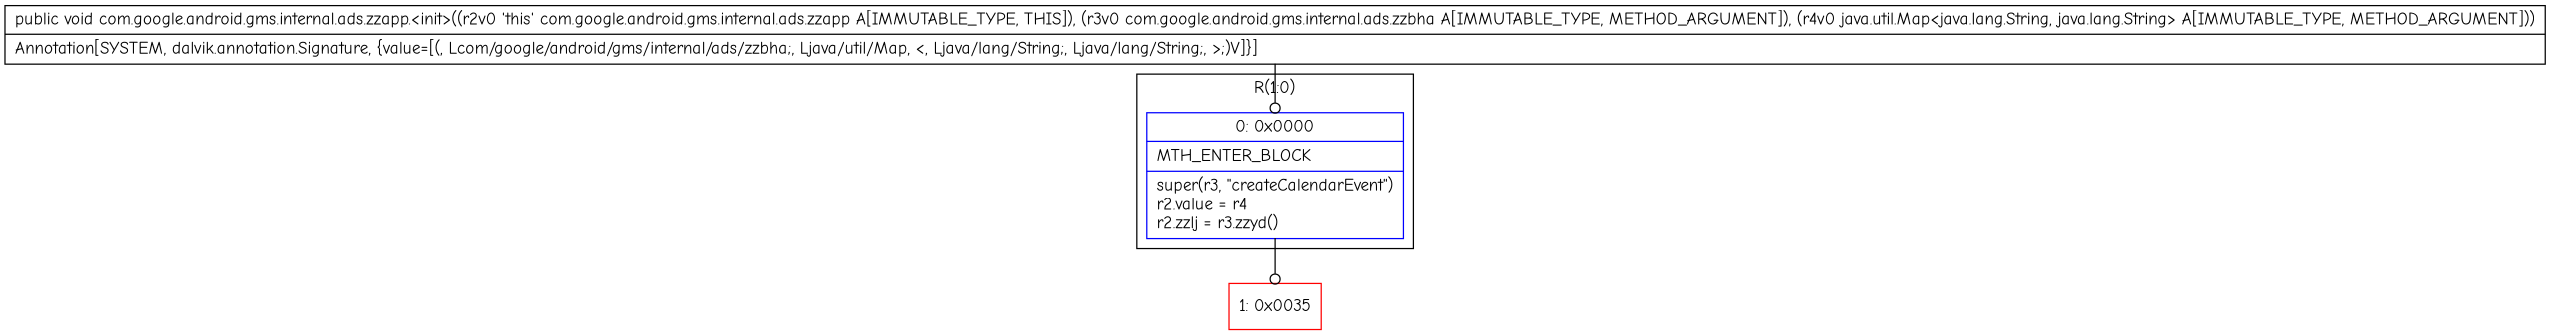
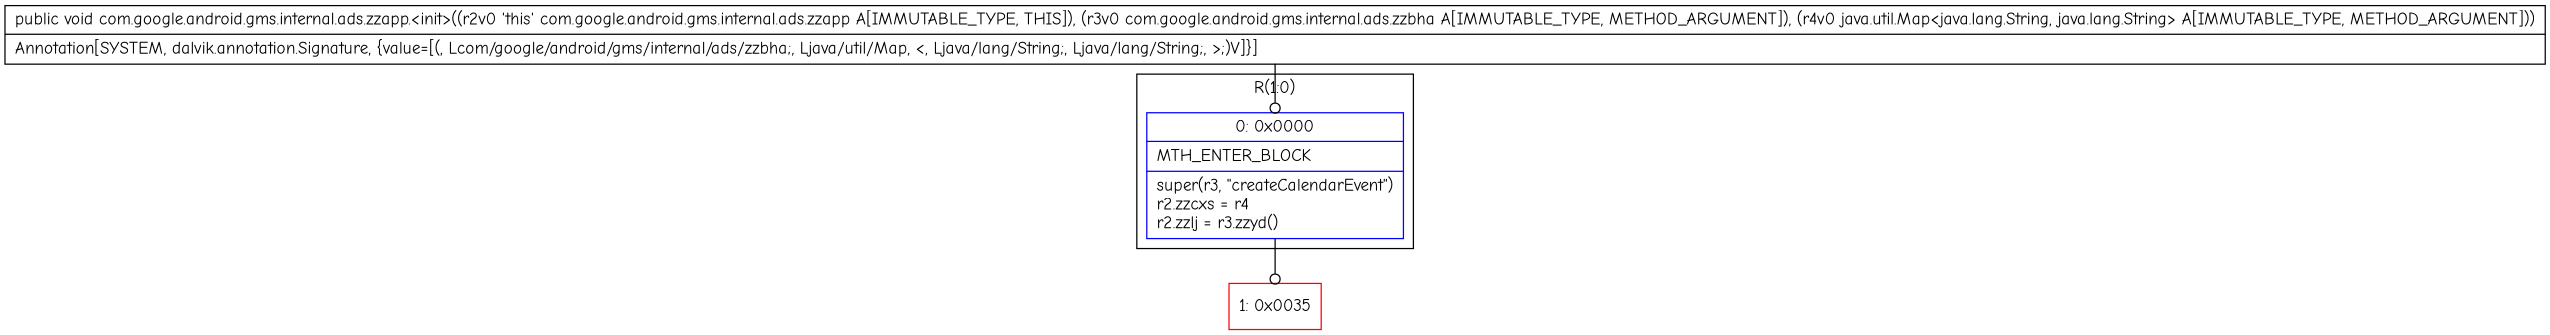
node "0: 0x0000": text "r2.value = r4" -> "r2.zzcxs = r4"
